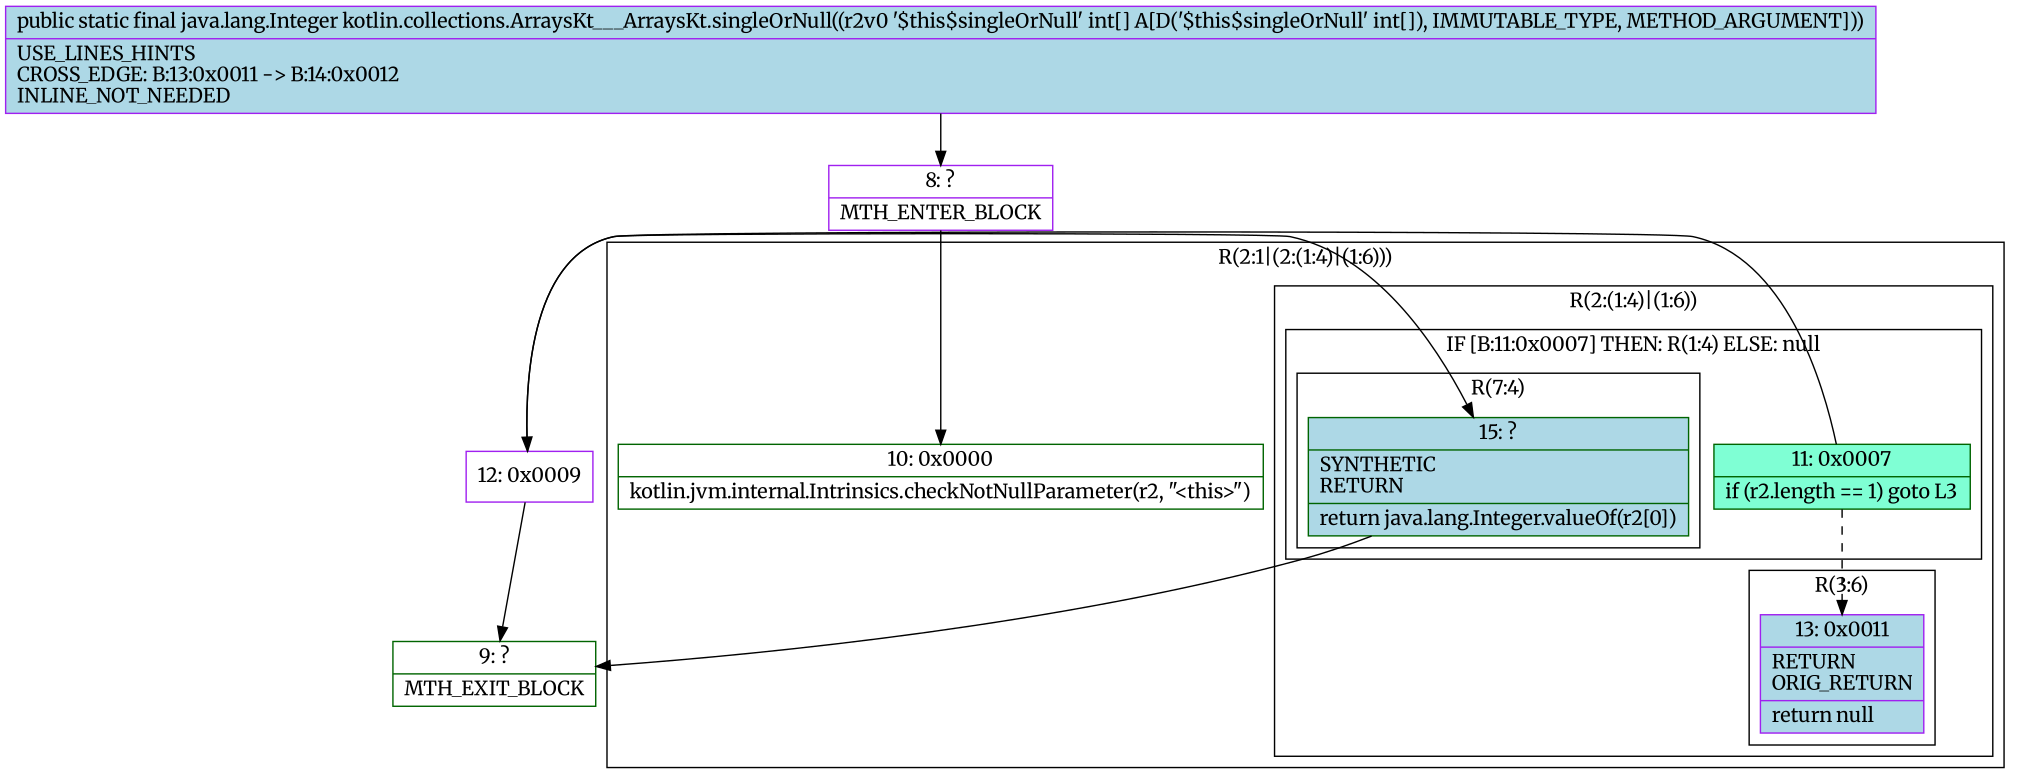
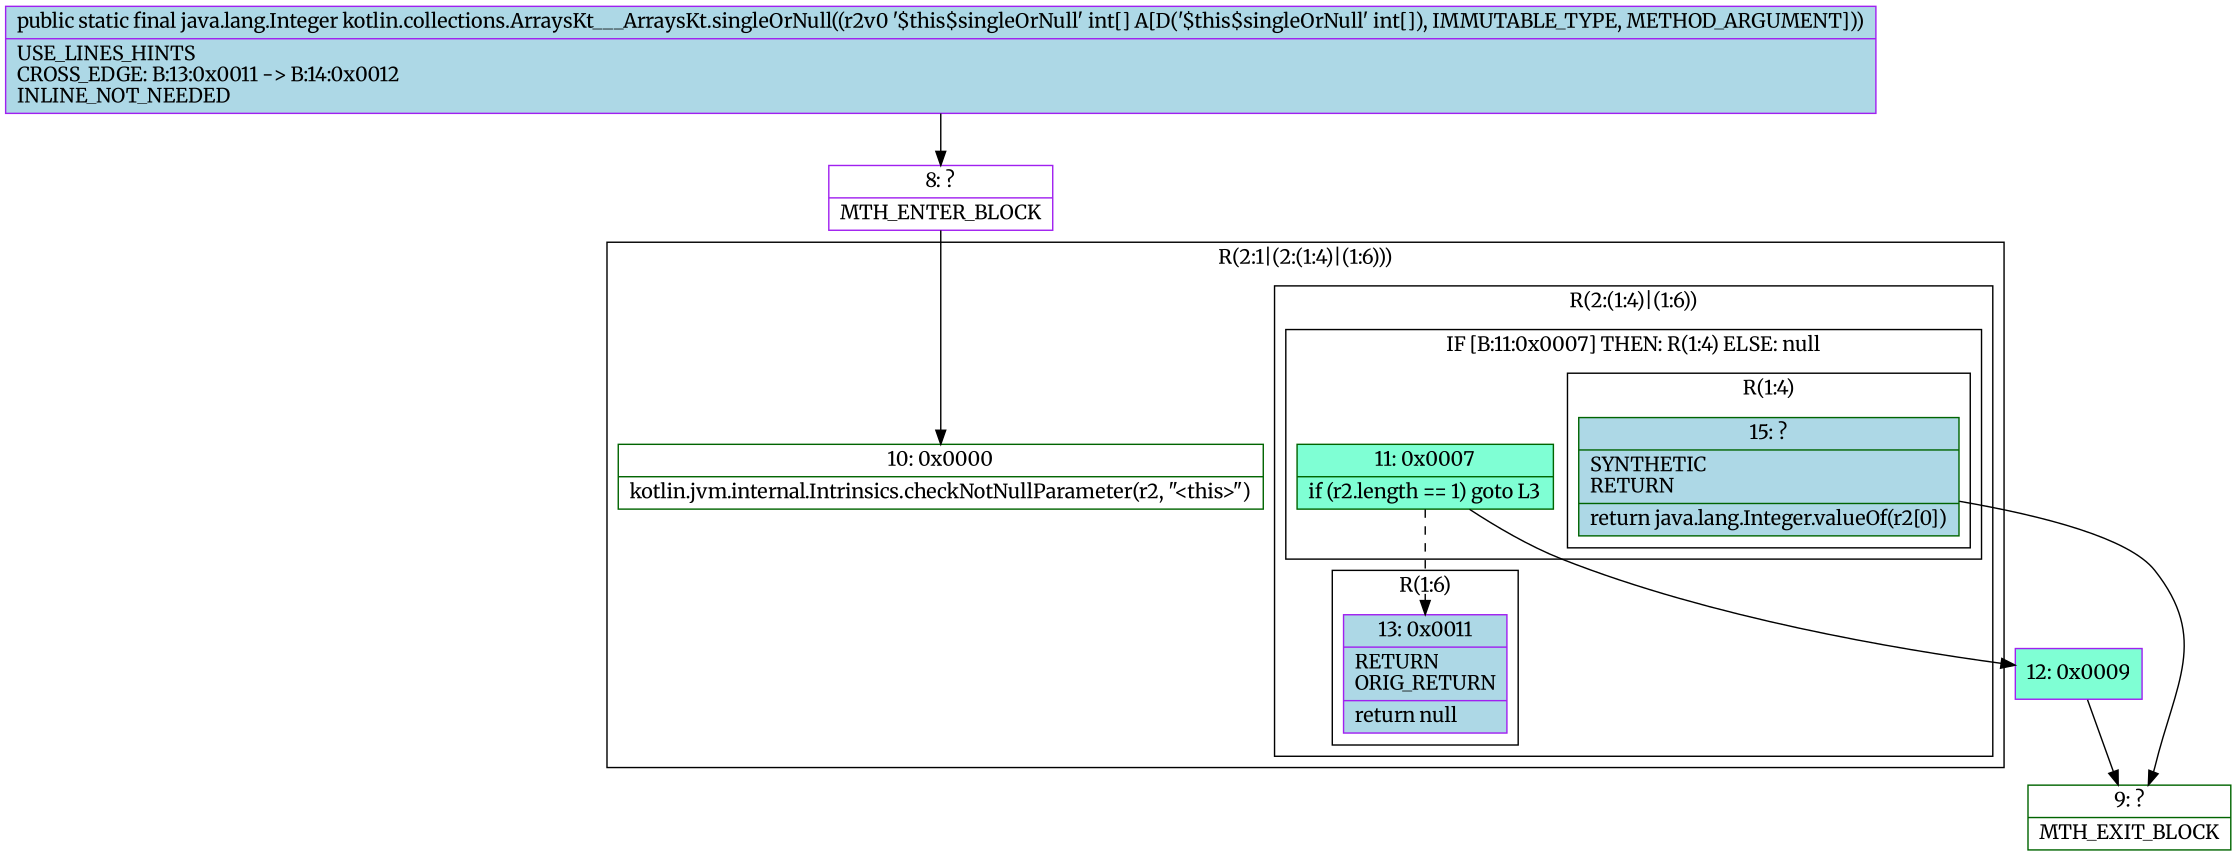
edge "12: 0x0009" -> "15: ?": removed
cluster "R(7:4)": label "R(7:4)" -> "R(1:4)"
node "12: 0x0009": fillcolor white -> aquamarine
cluster "R(3:6)": label "R(3:6)" -> "R(1:6)"
